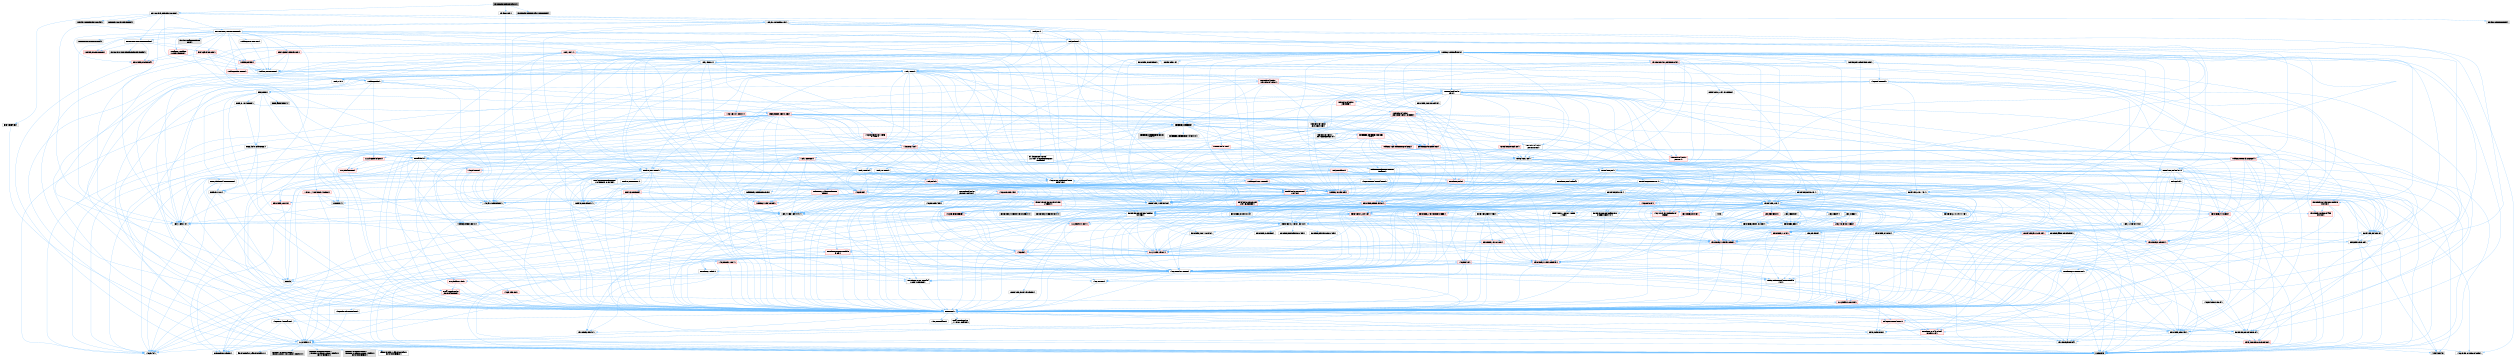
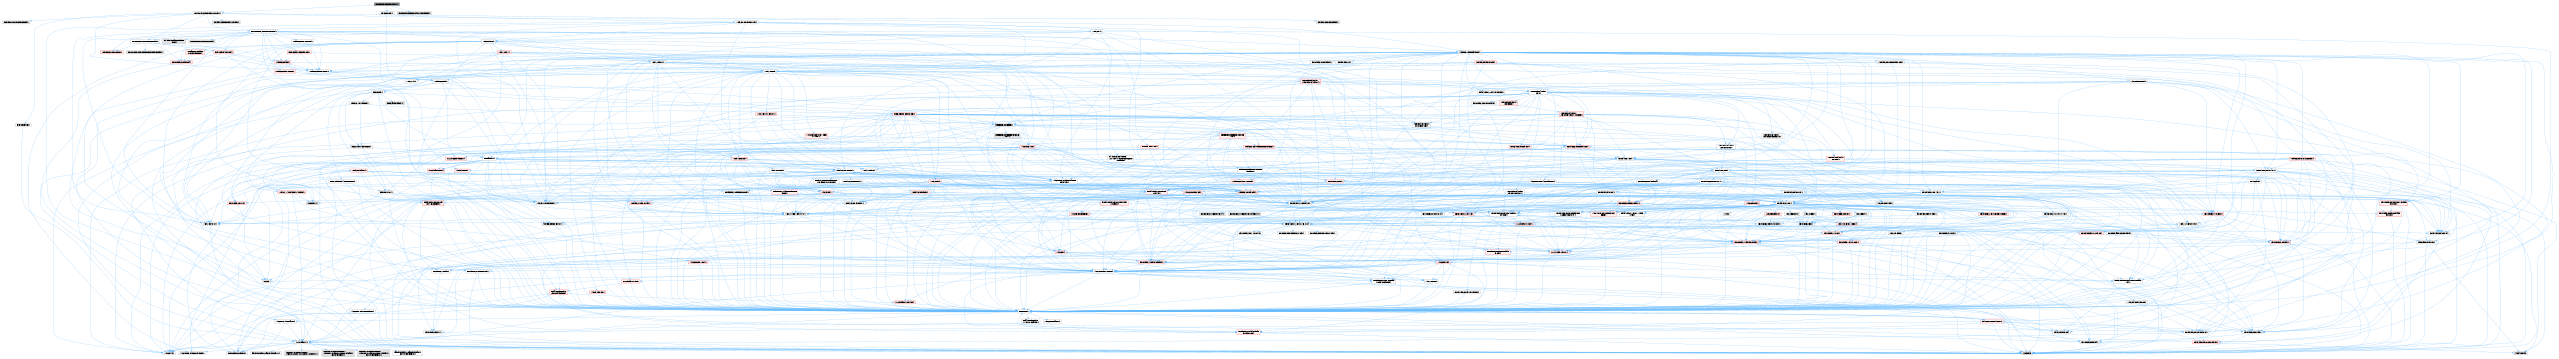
node "TextComparison/ObjectHandle.h": label "TextComparison/ObjectHandle.h" -> "UObject/ObjectHandle.h"
node "UObject/Components.h": label "UObject/Components.h" -> "UObject/ObjectMacros.h"
node "Delegates/DelegateCombinations.h": removed
node "Templates/IsAbstract.h": removed
